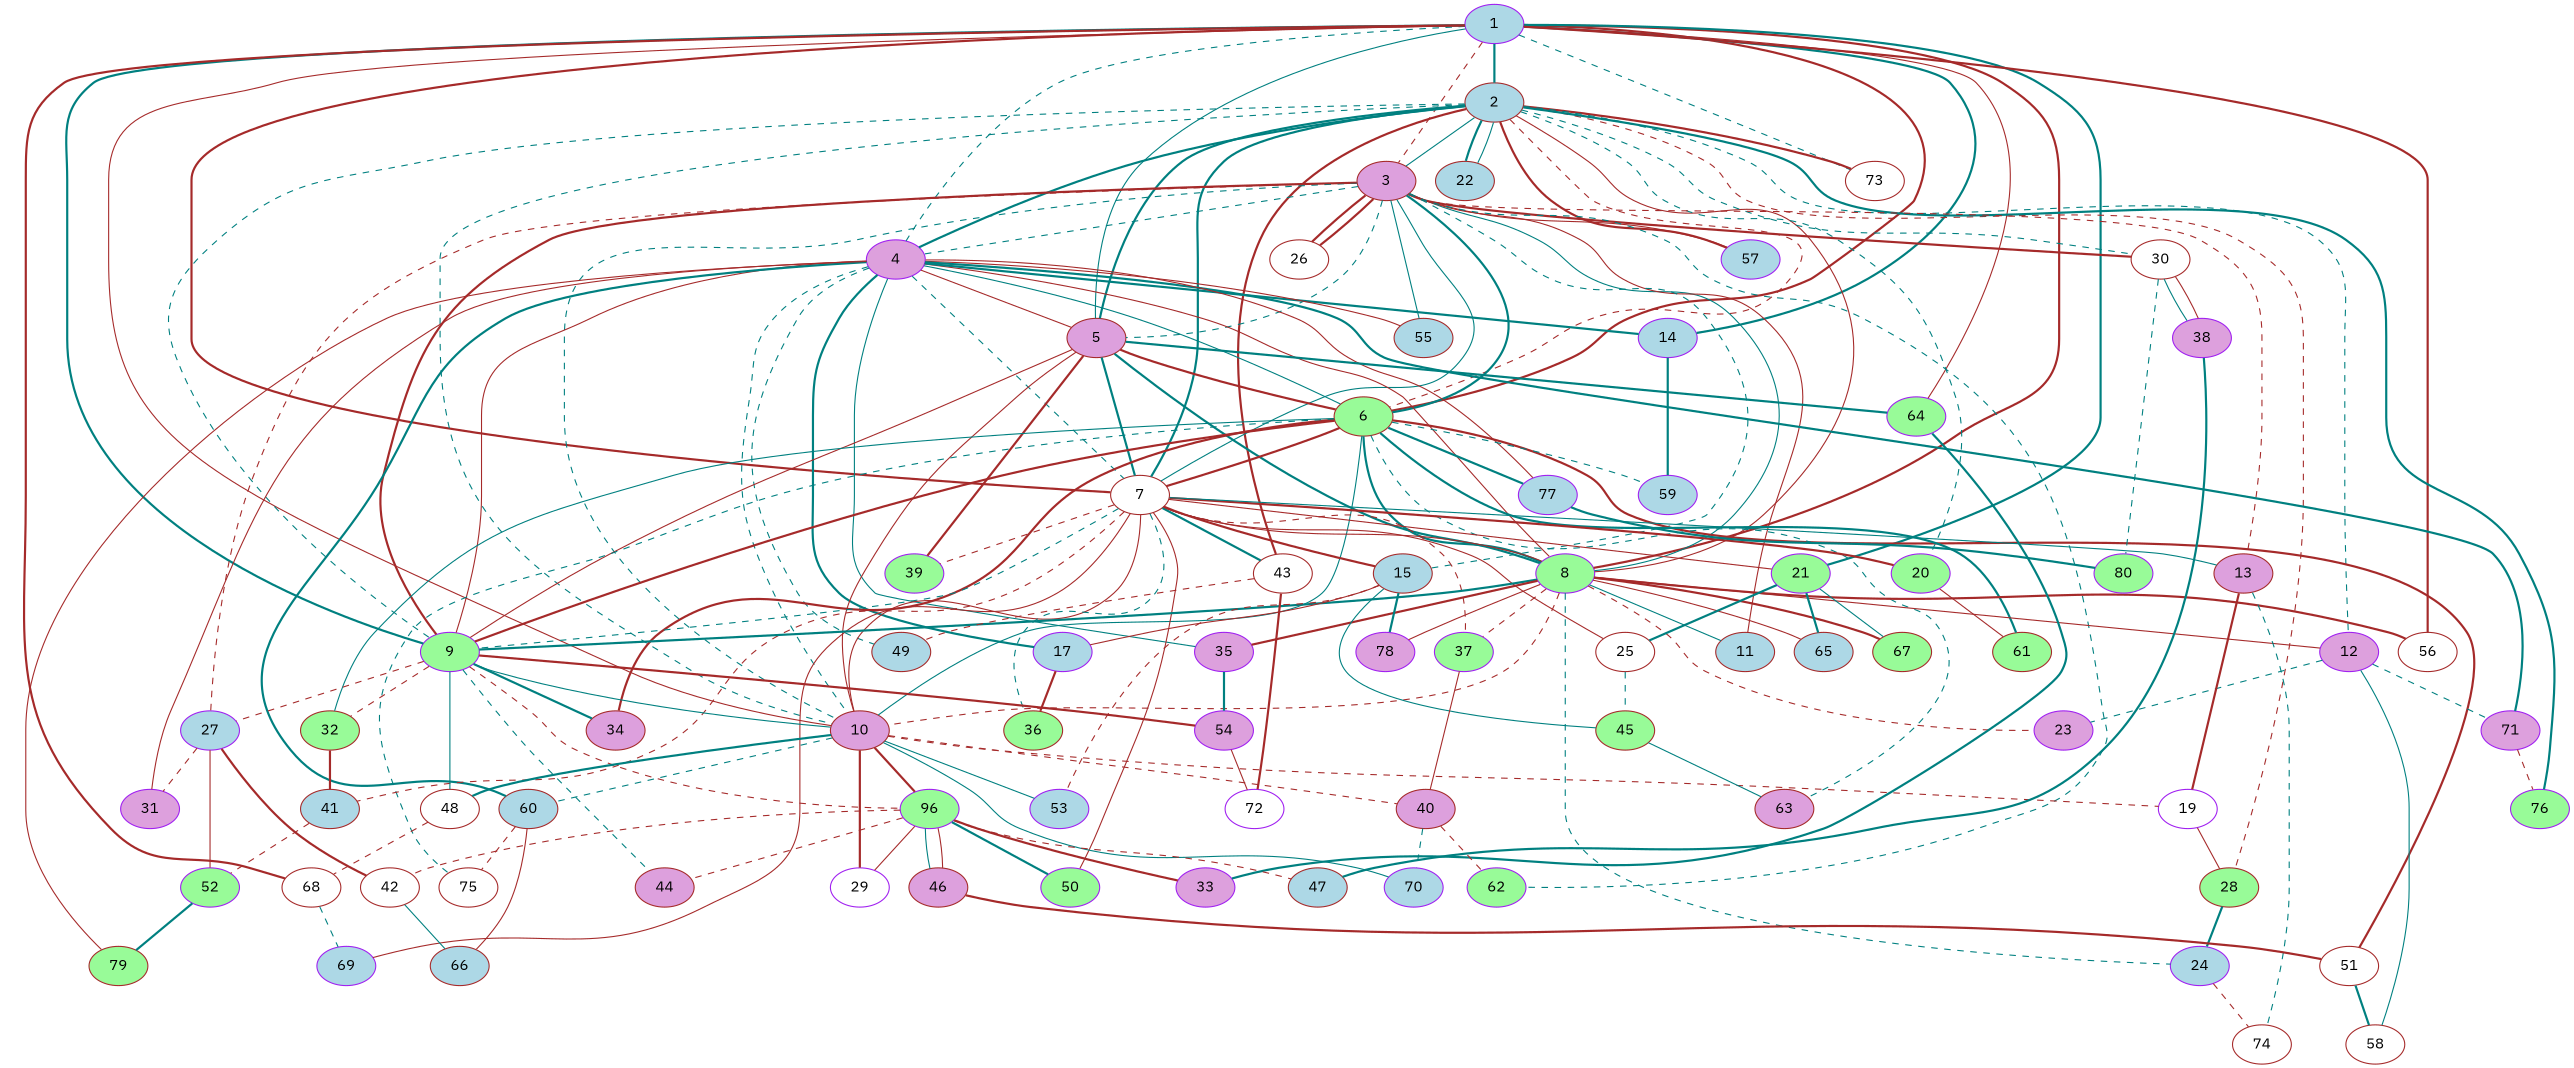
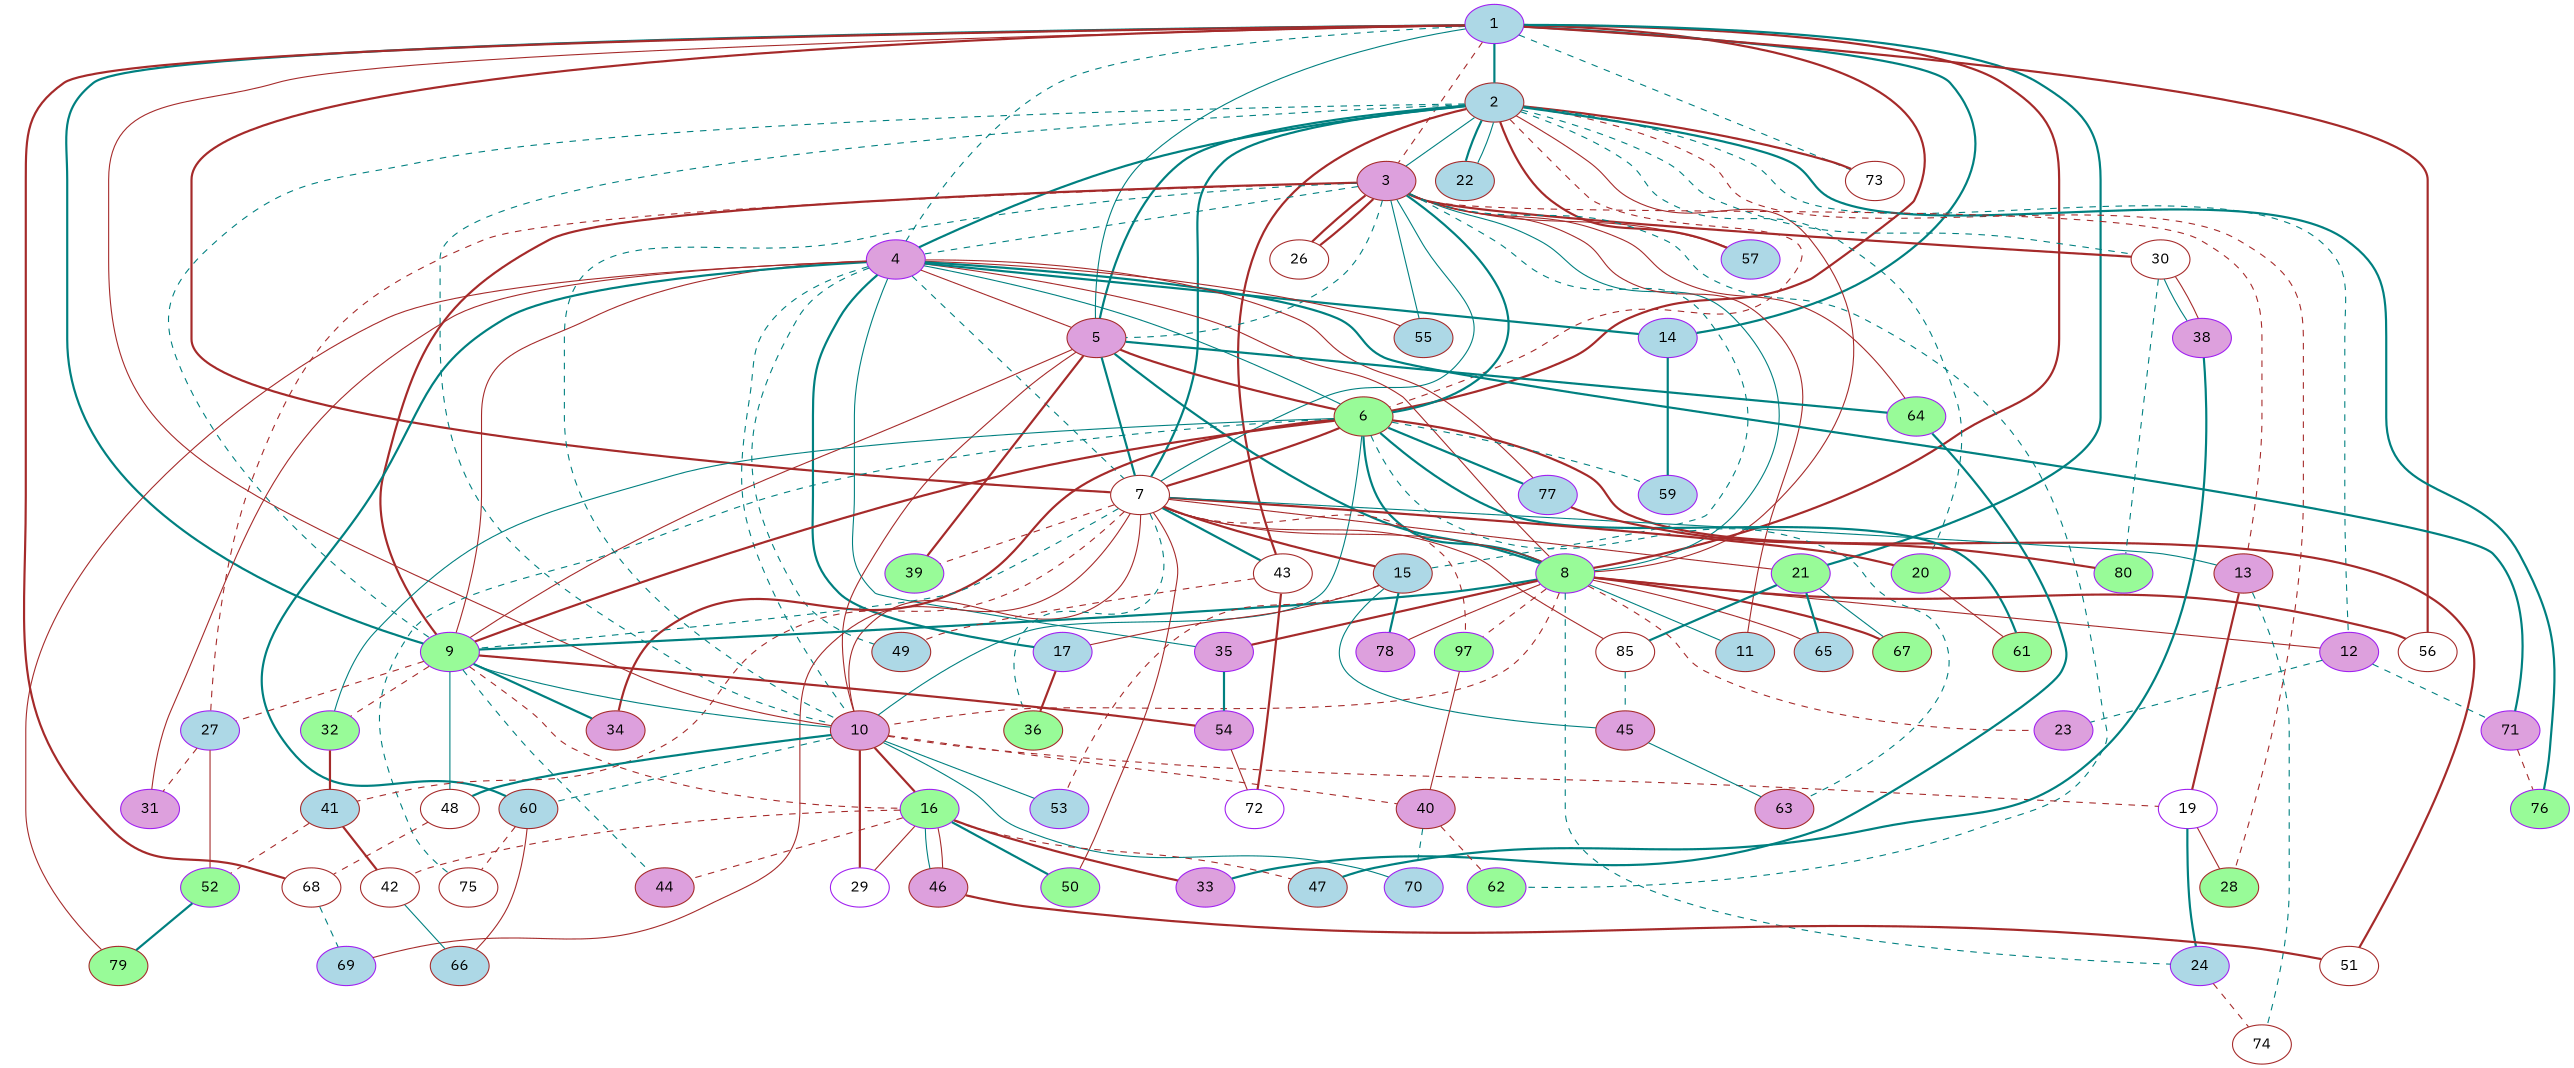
edge "1" -- "64": now "3" -- "64"
edge "77" -- "80": color teal -> brown
node "37": label "37" -> "97"
node "25": label "25" -> "85"
node "32": color brown -> purple
node "45": fillcolor palegreen -> plum
node "96": label "96" -> "16"
edge "27" -- "42": now "41" -- "42"
edge "28" -- "24": now "19" -- "24"
node "58": removed
